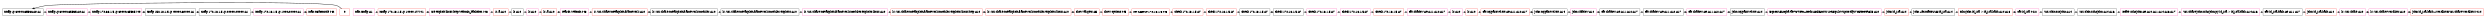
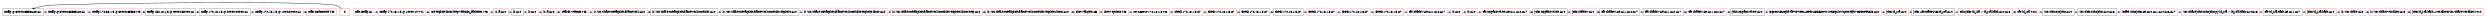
edge "/usr/share/john/ssh2john.py id_rsa > id_rsa.hash A14 A16" -> "cat id_rsa.hash A9 A11 A17": reversed
